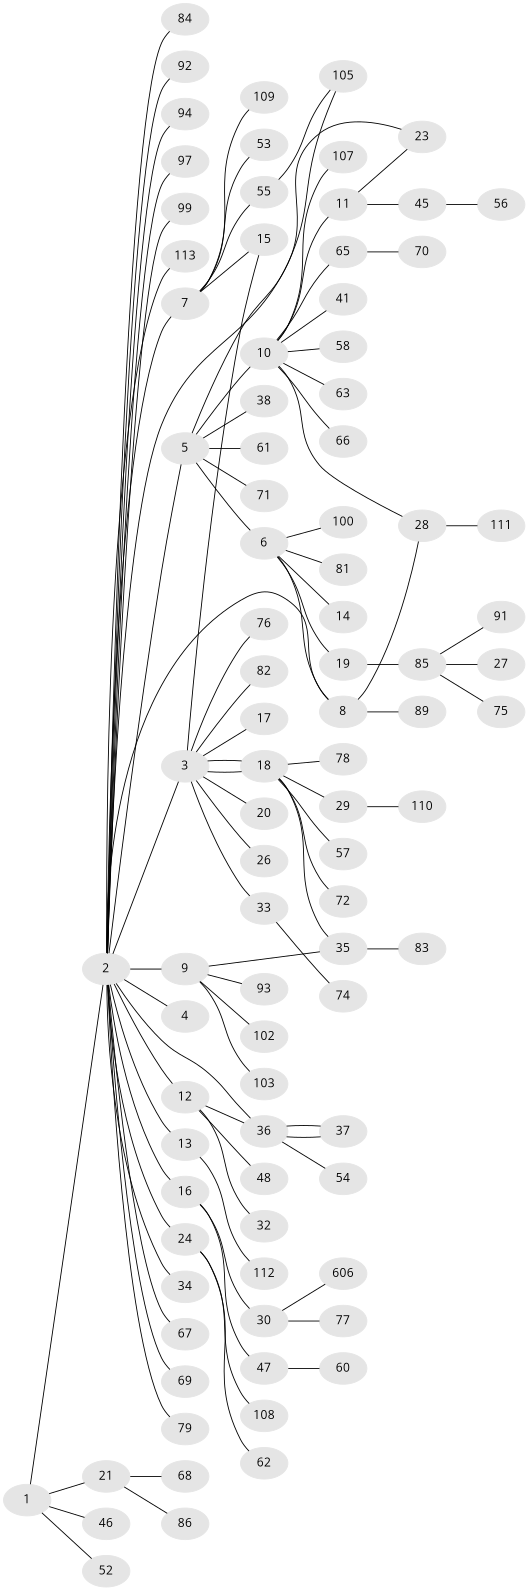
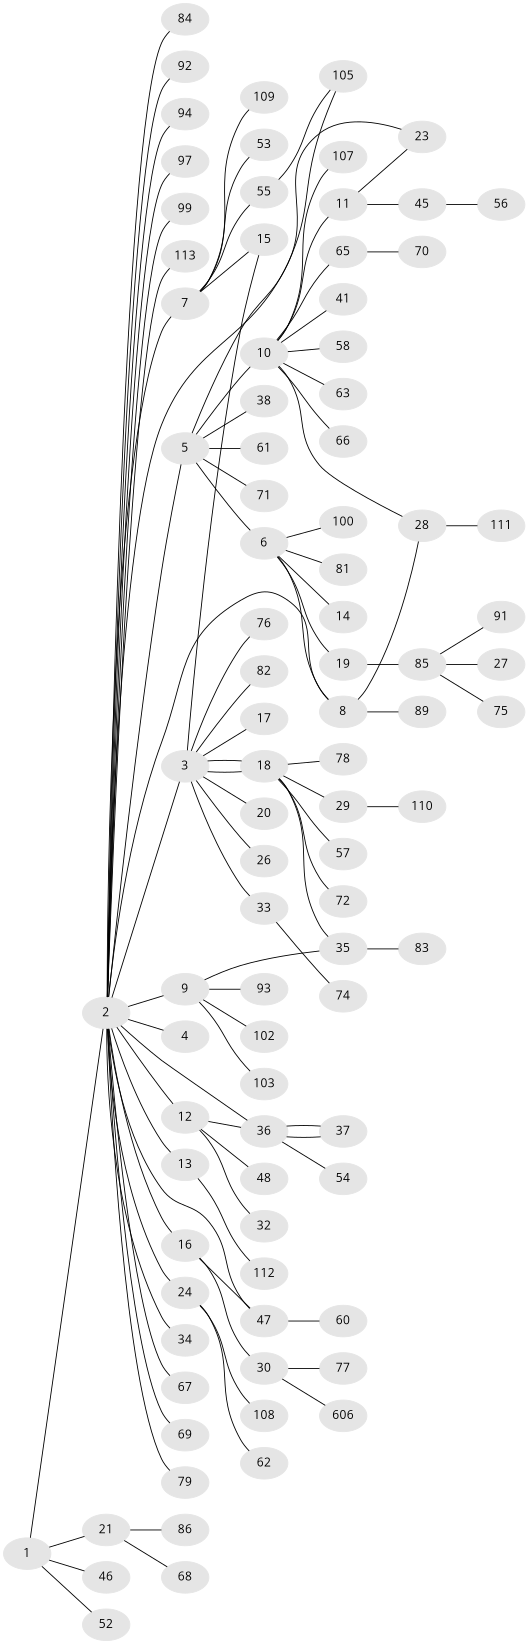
edge "2" -- "47": added
